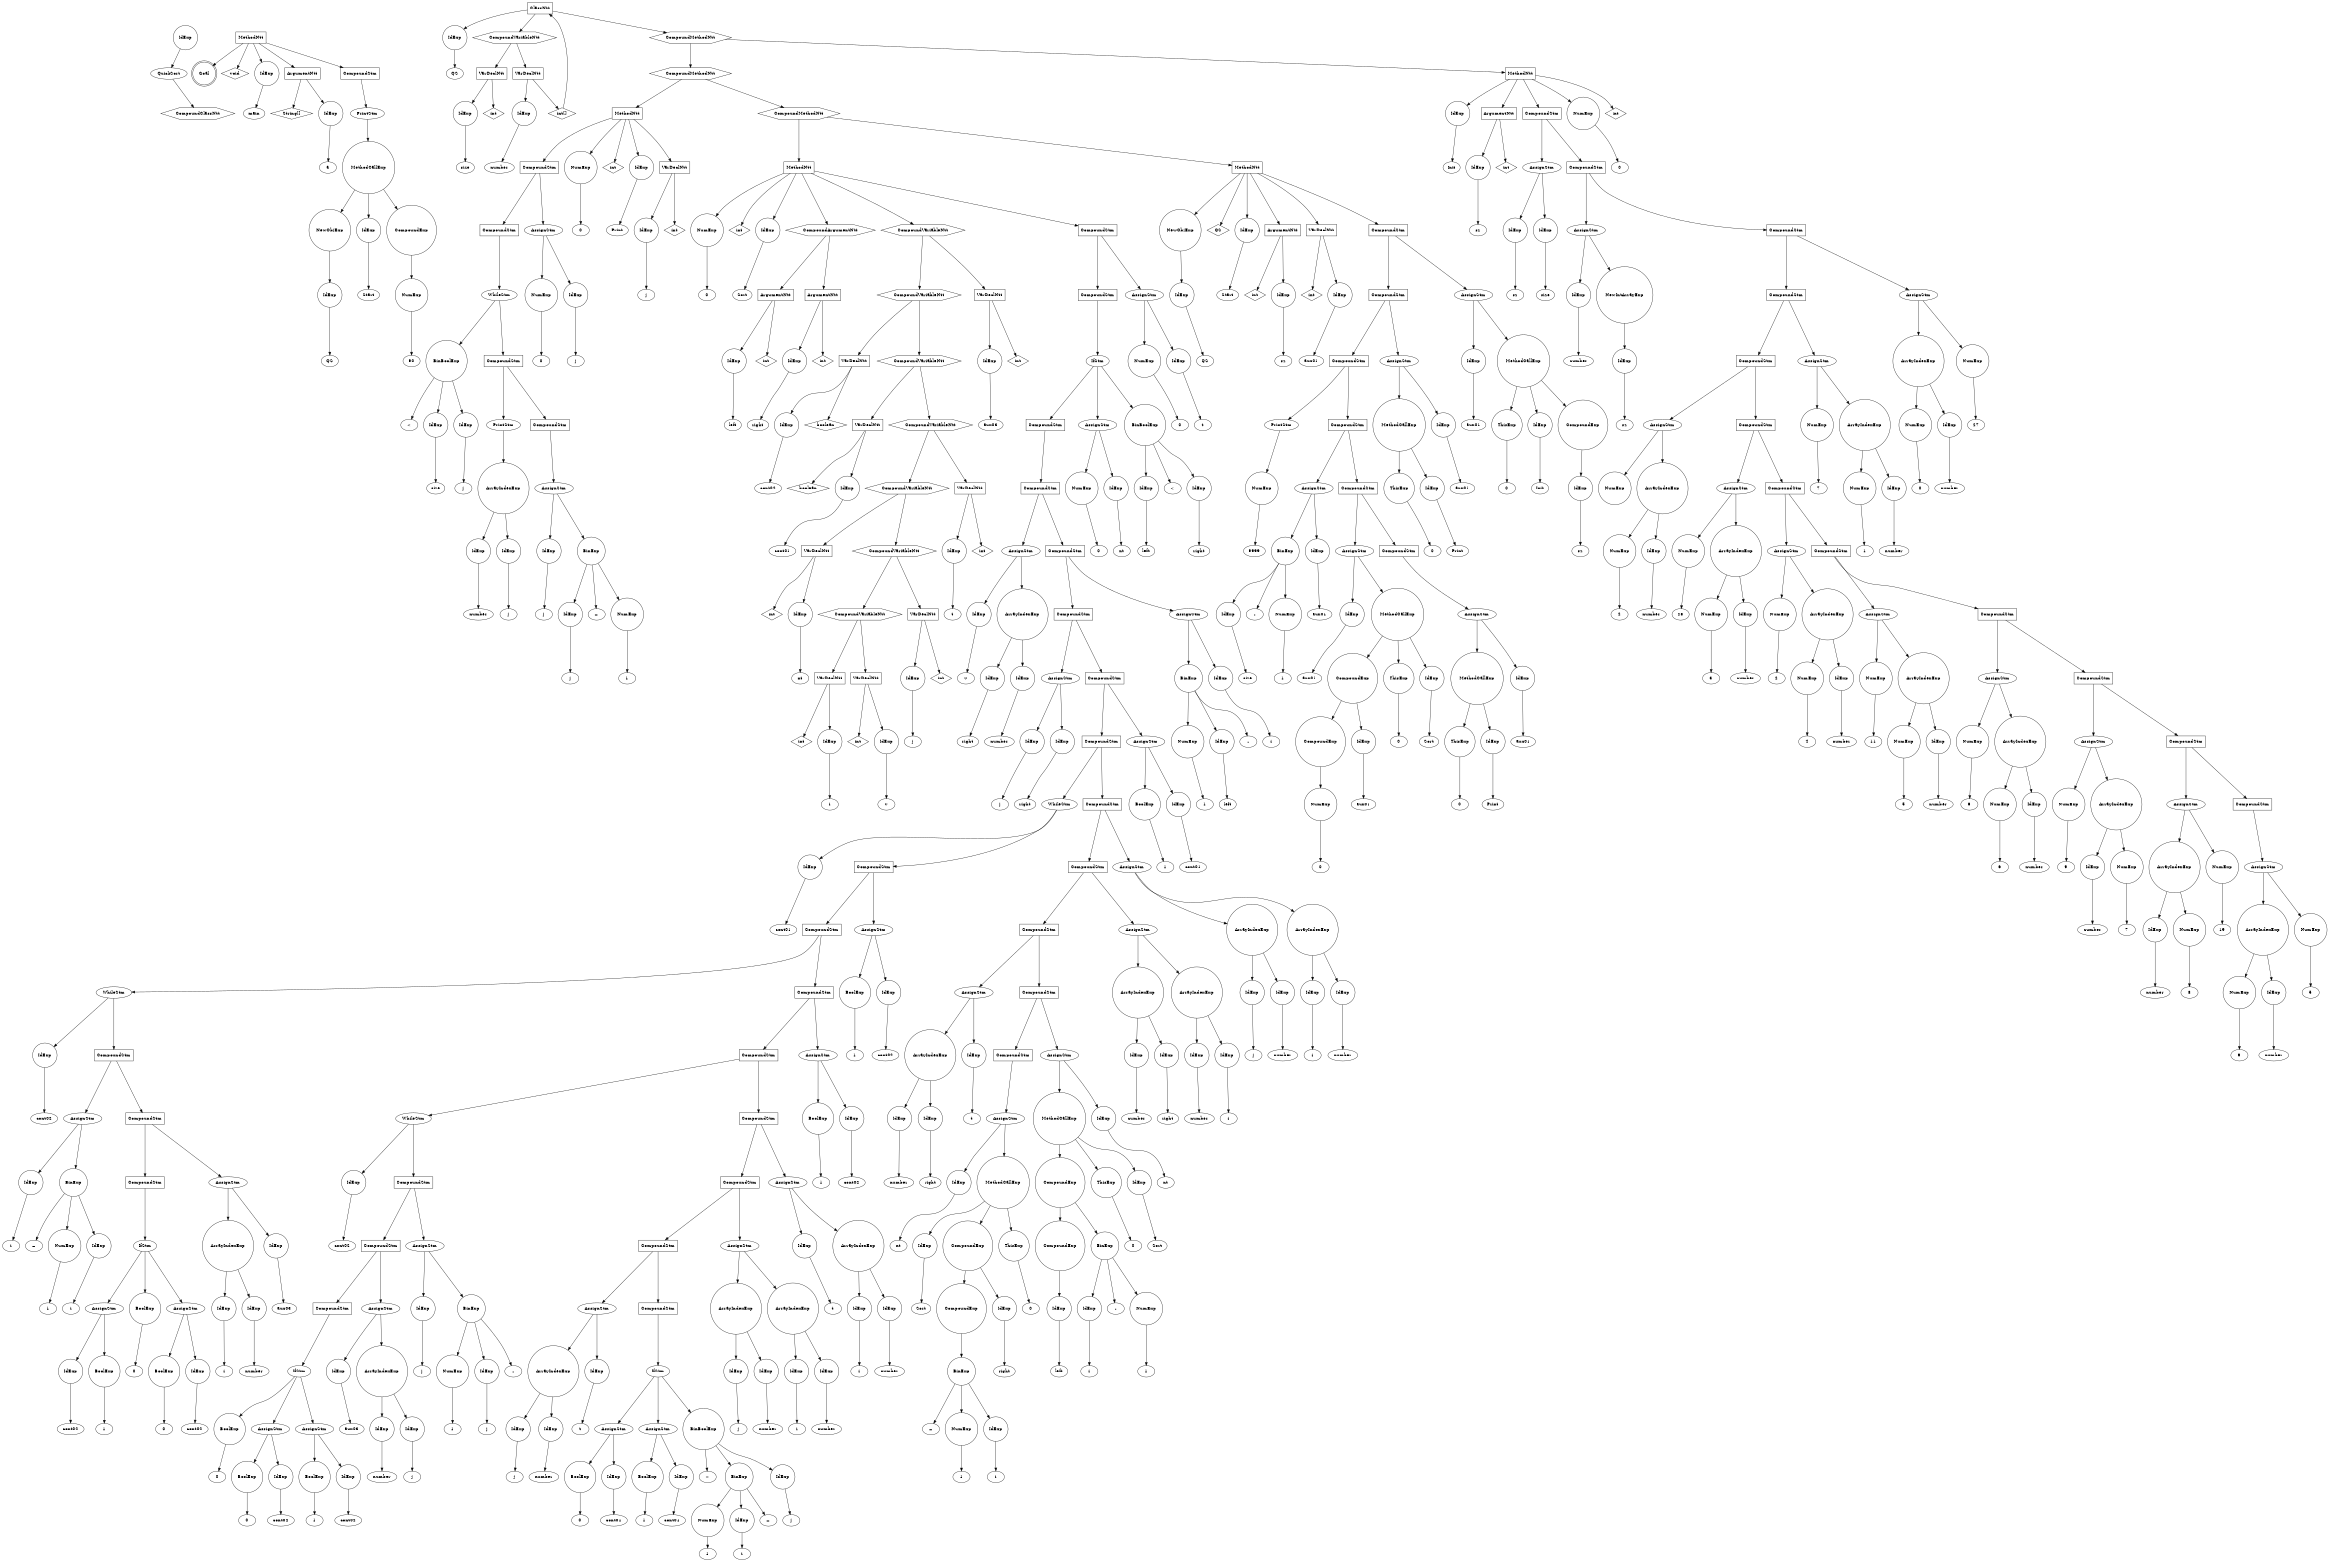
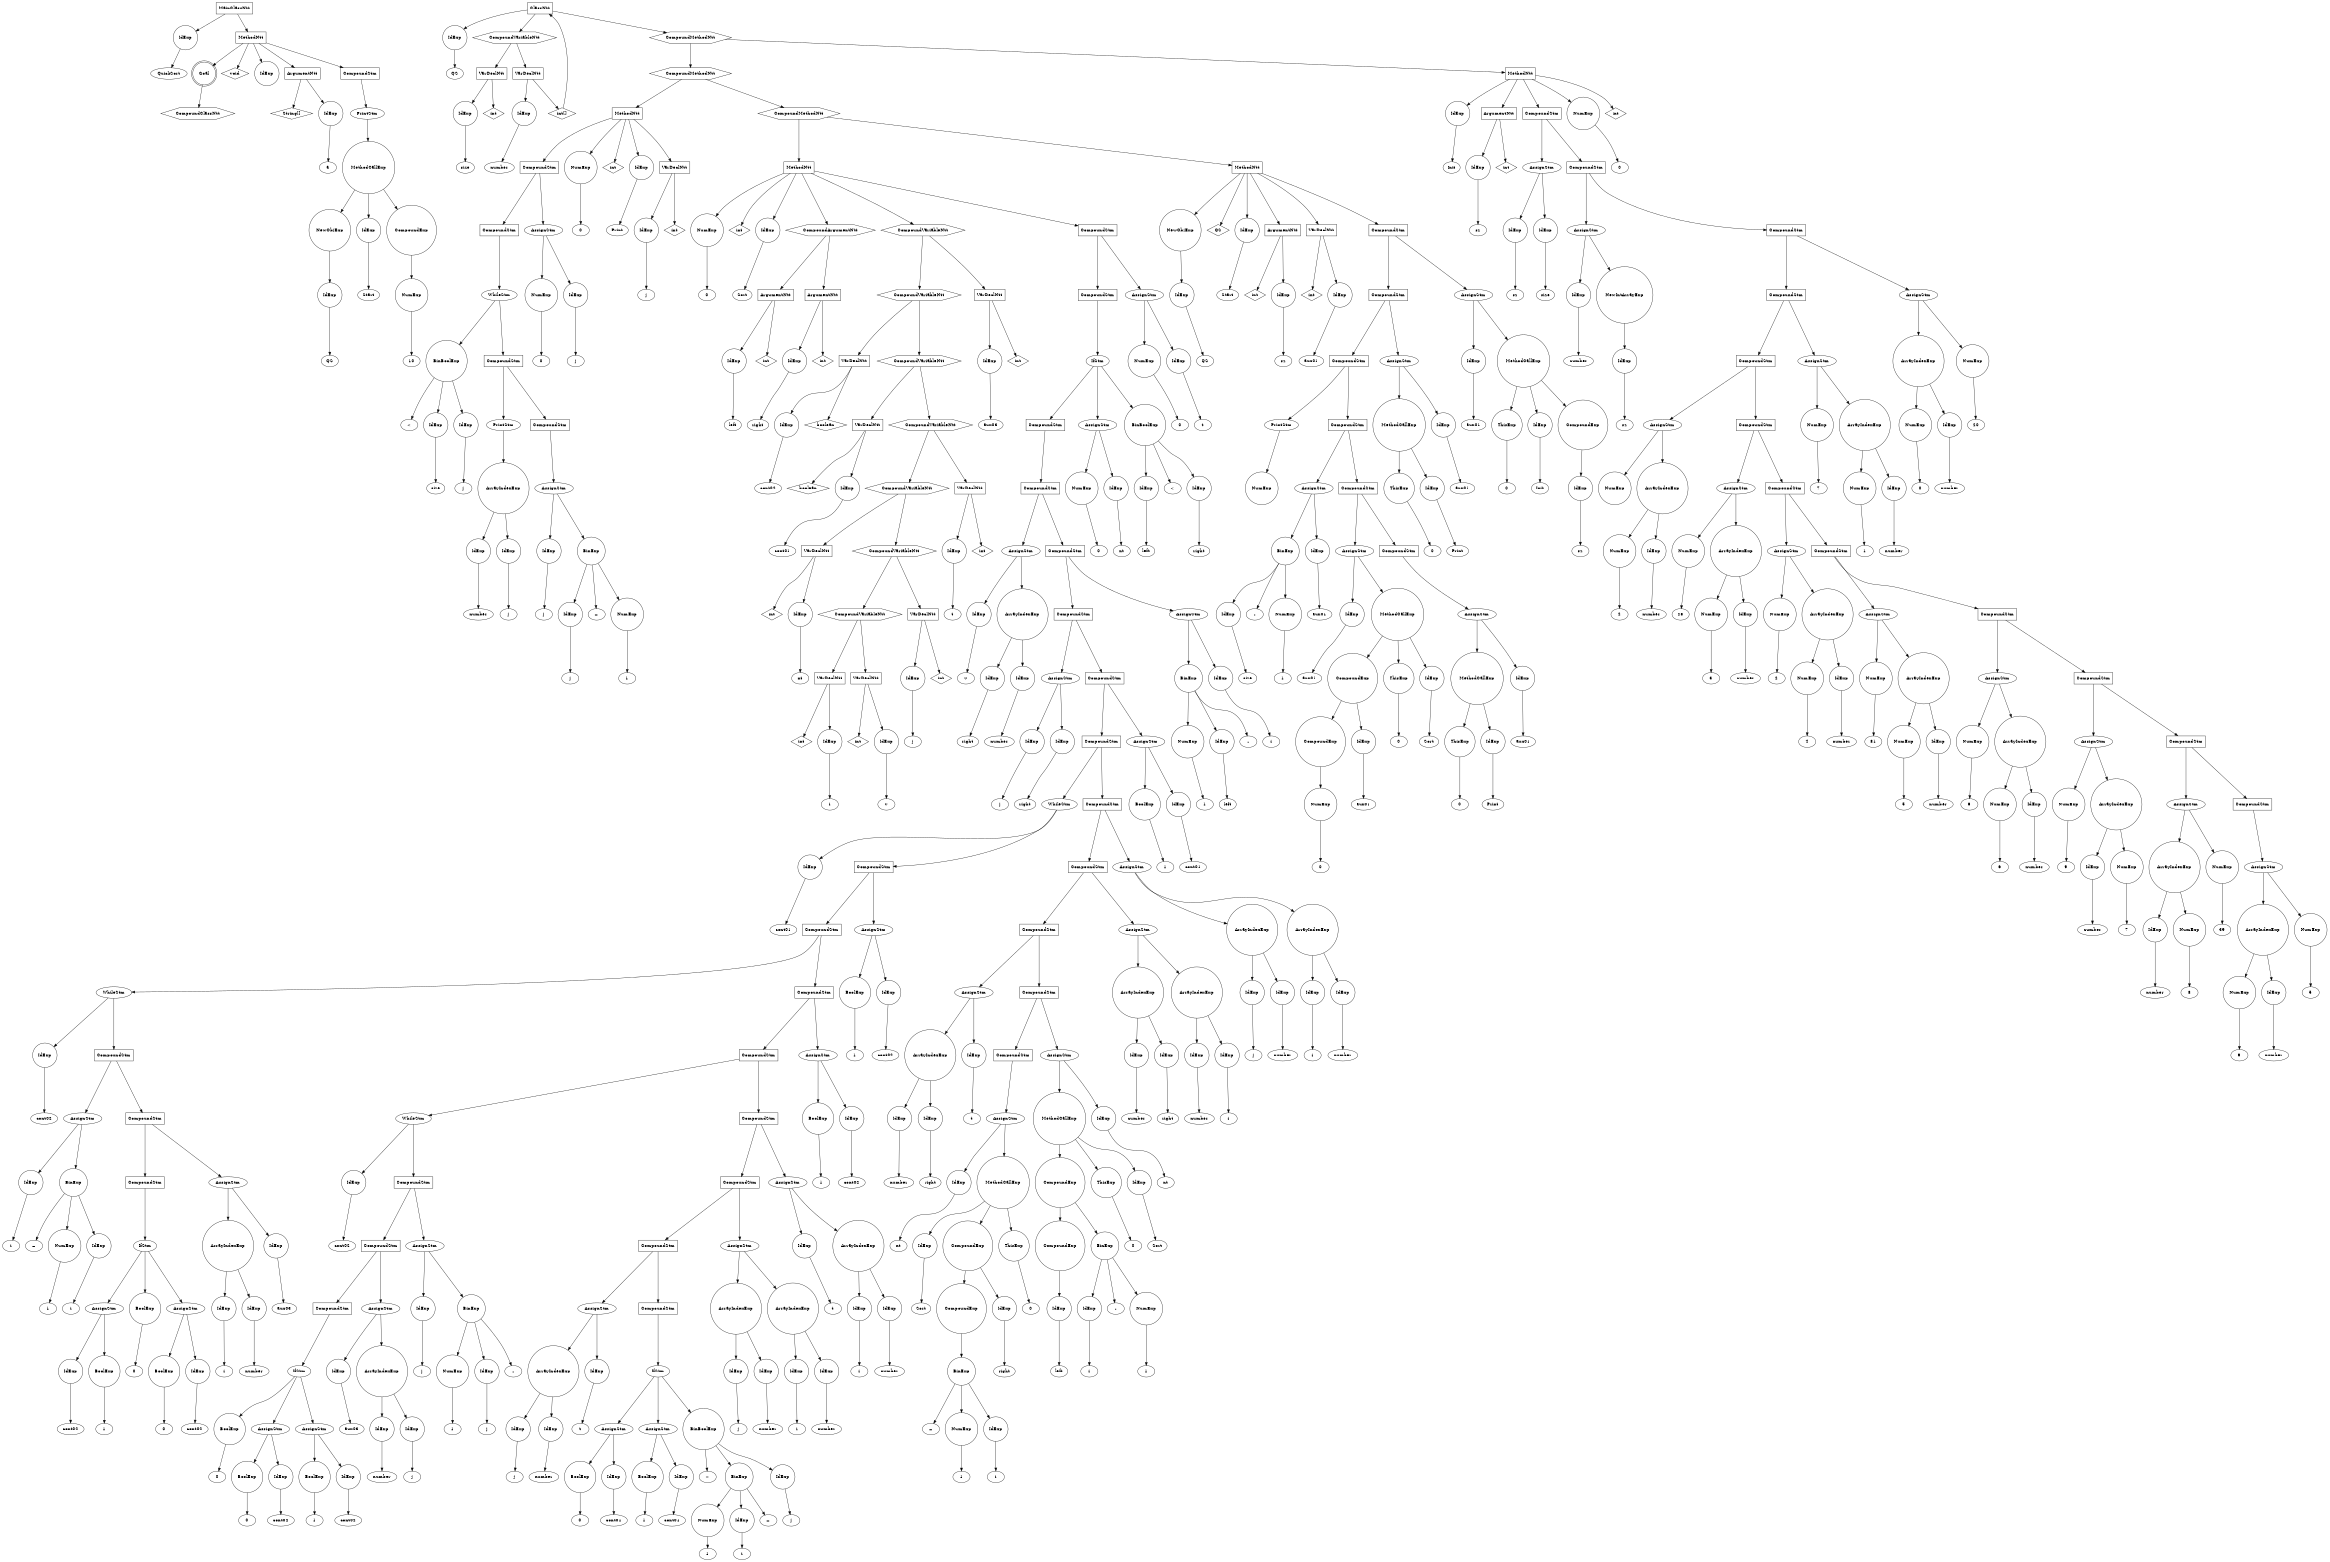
node "MainClassNtt": added
edge "QuickSort" -> "CompoundClassNtt": now "Goal" -> "CompoundClassNtt"
node "main": removed
node "90": label "90" -> "10"
node "27": label "27" -> "20"
node "9999": removed
node "11": label "11" -> "81"
node "19": label "19" -> "39"
